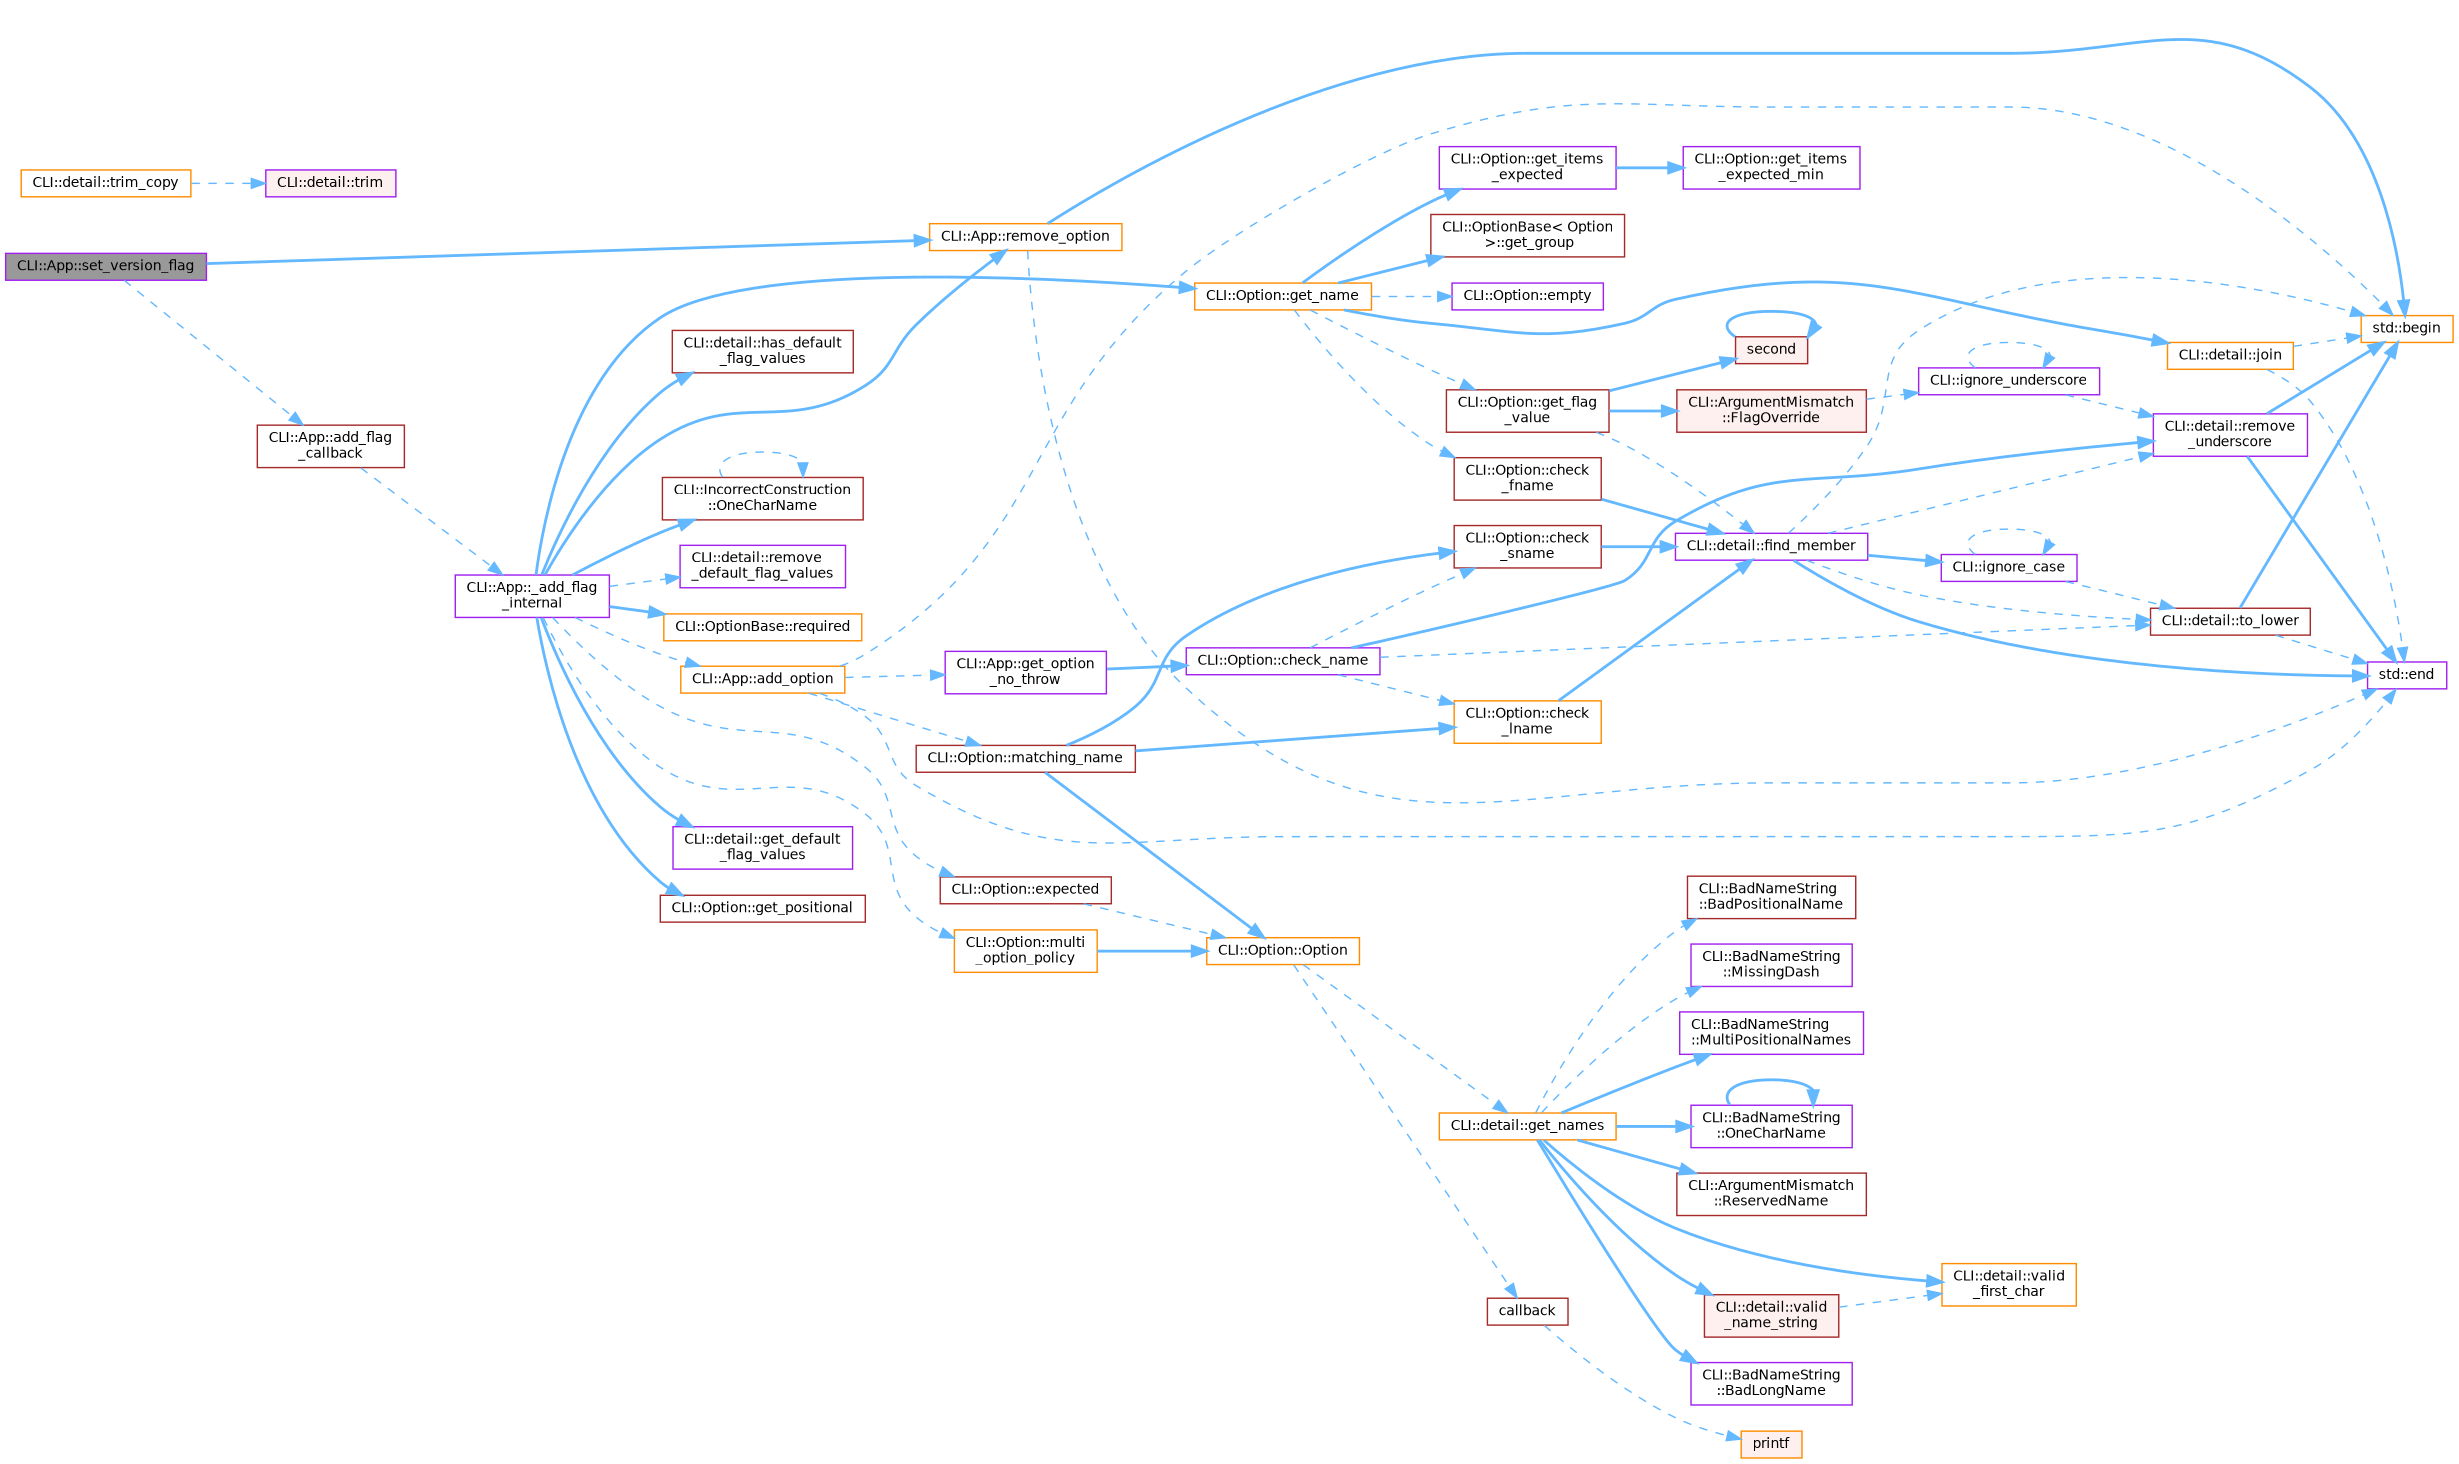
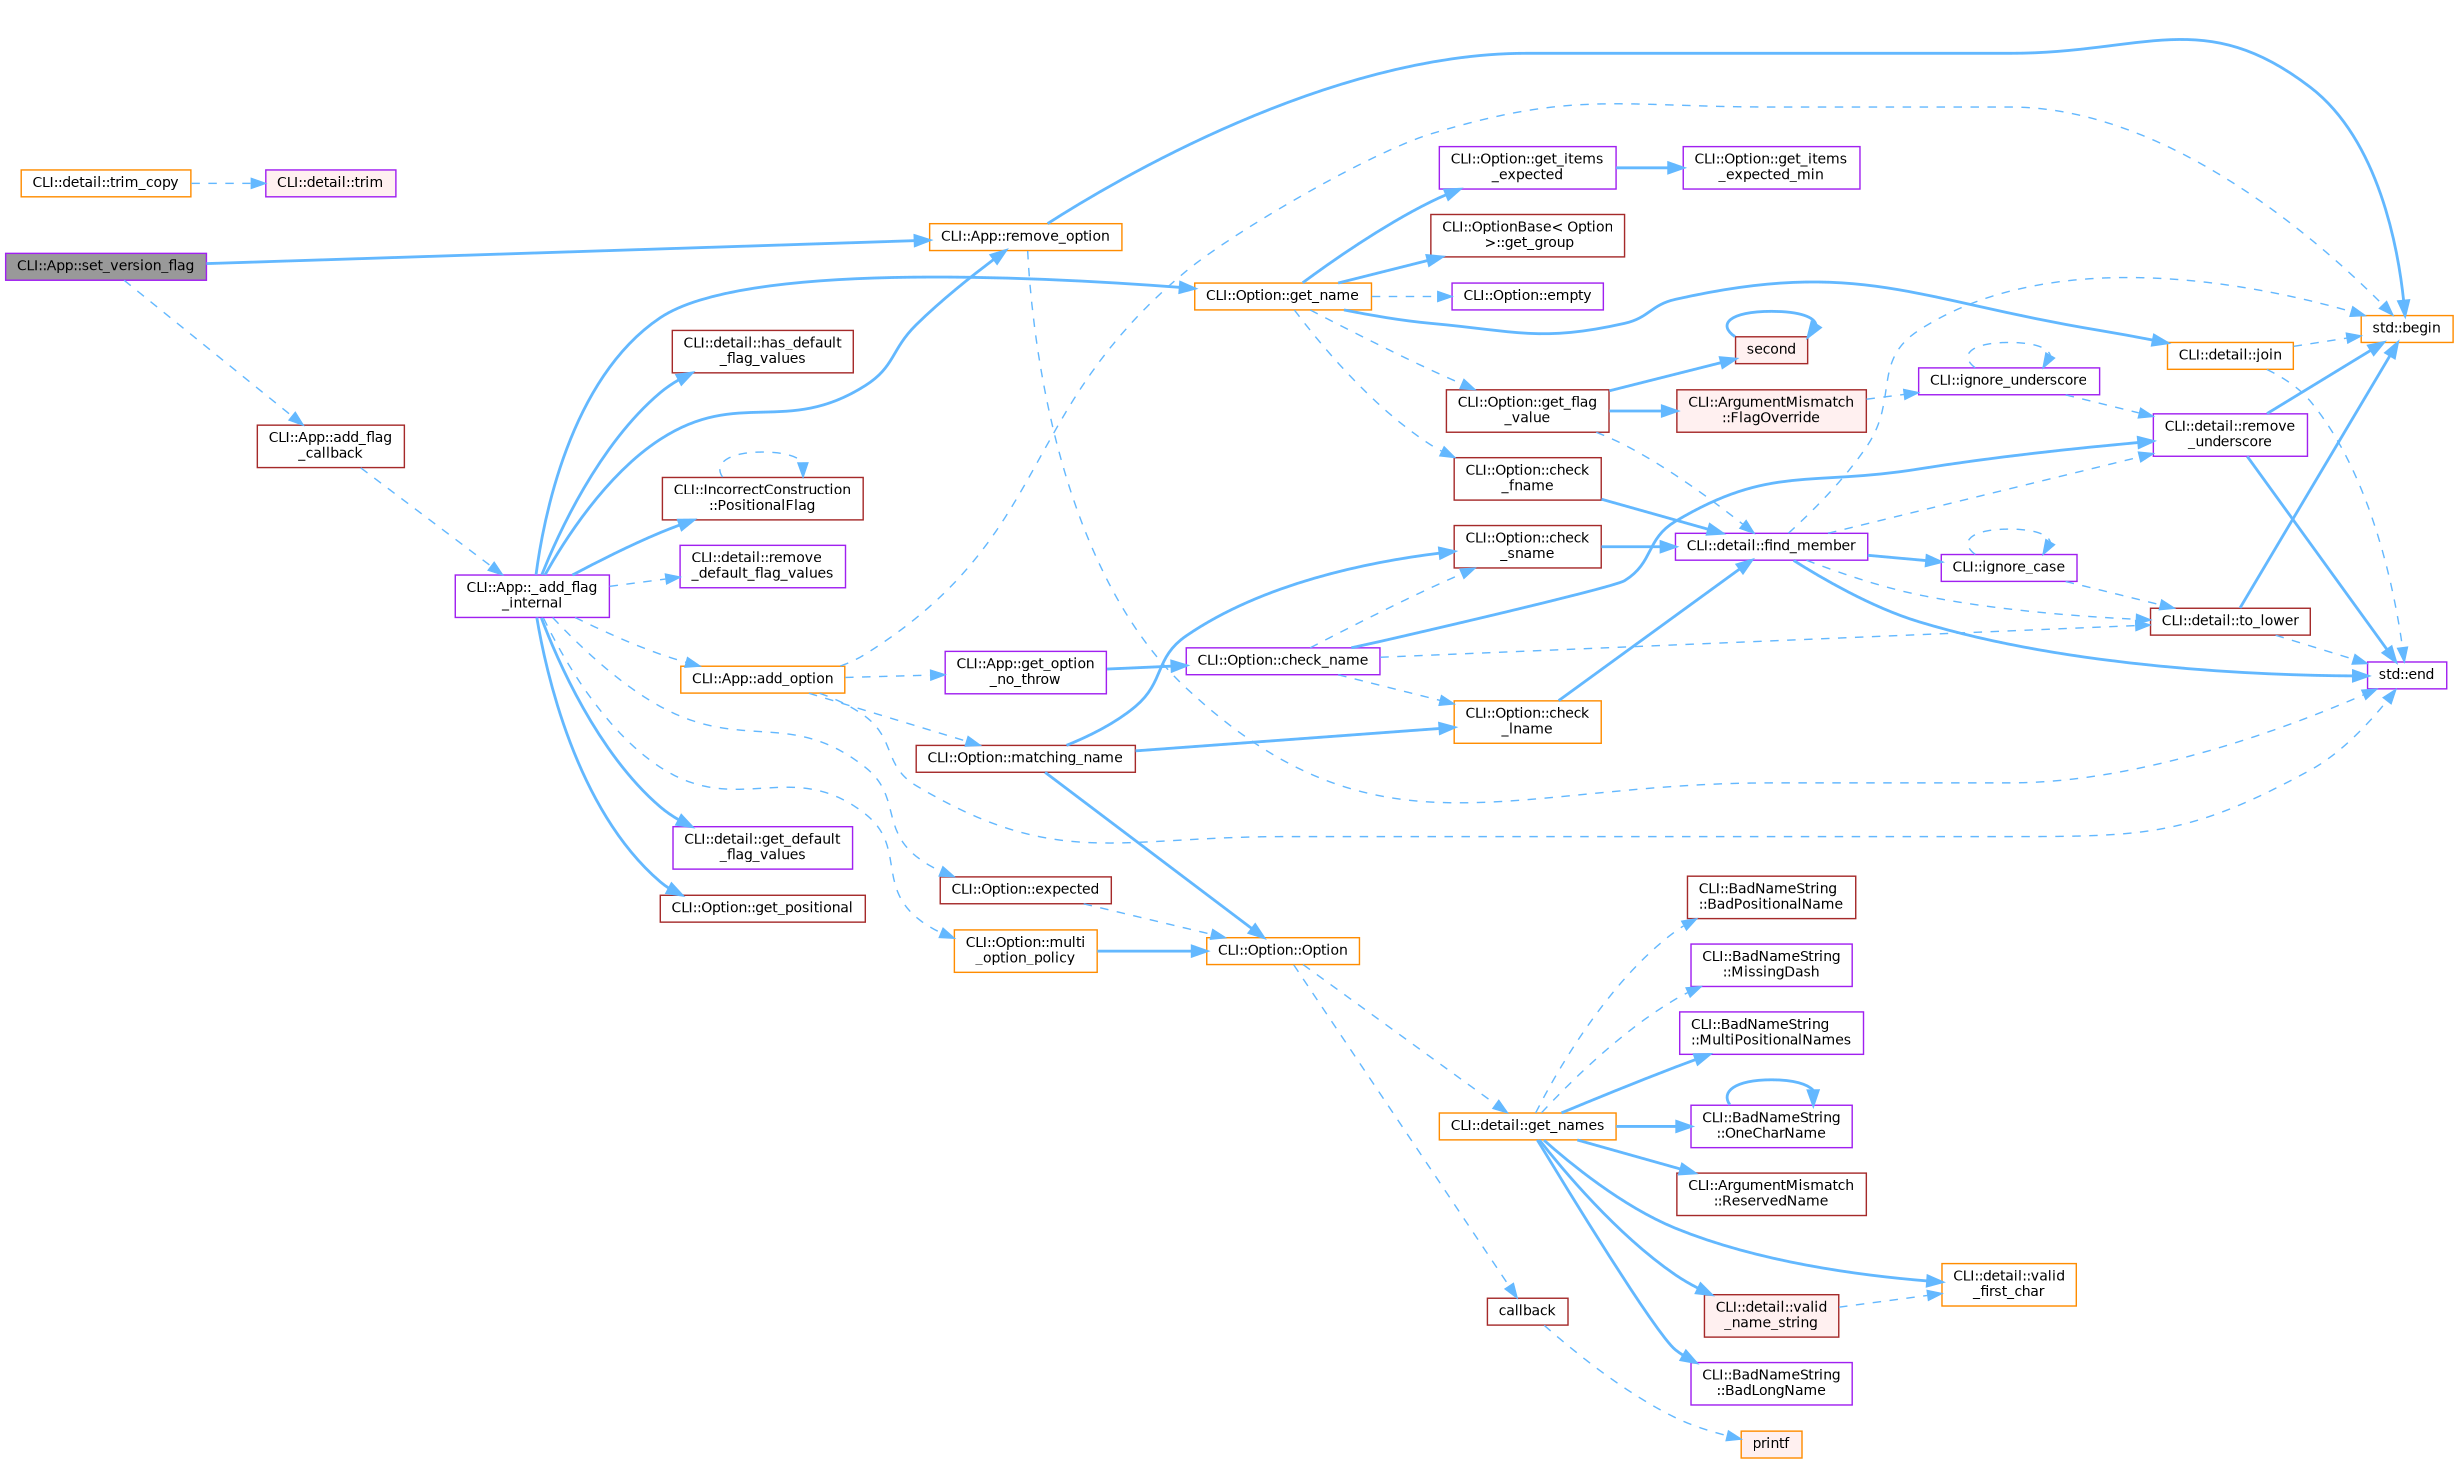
node "CLI::IncorrectConstruction ::OneCharName": label "CLI::IncorrectConstruction ::OneCharName" -> "CLI::IncorrectConstruction ::PositionalFlag"
node "CLI::OptionBase::required": removed
